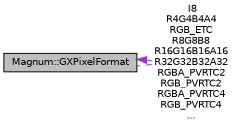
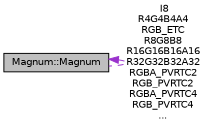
node "Magnum::GXPixelFormat": label "Magnum::GXPixelFormat" -> "Magnum::Magnum"
